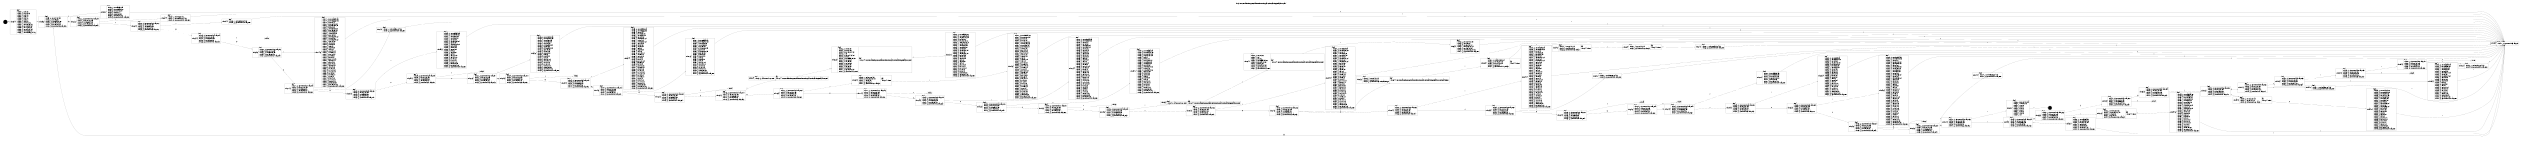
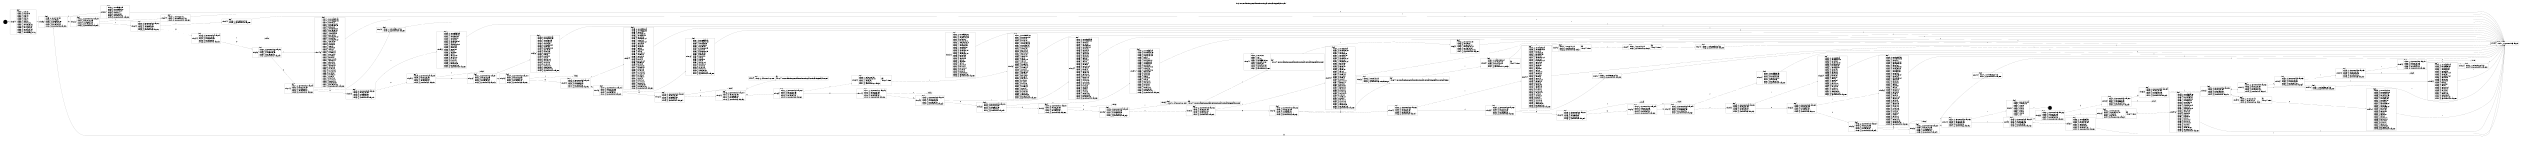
node "0x402038 [52]": removed
